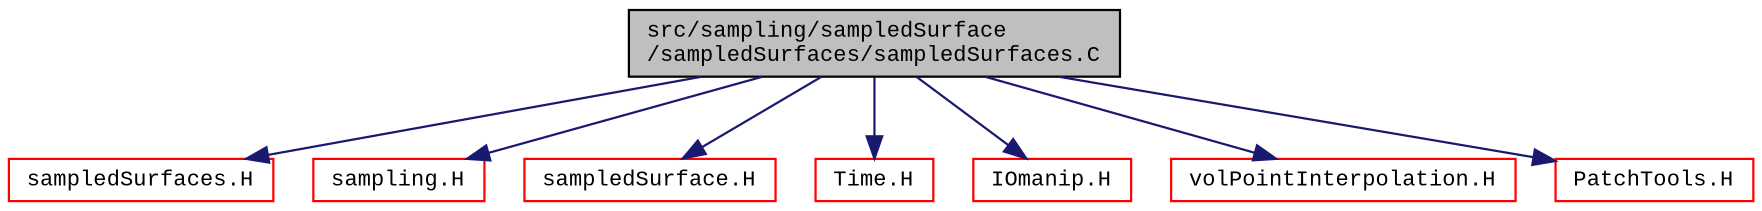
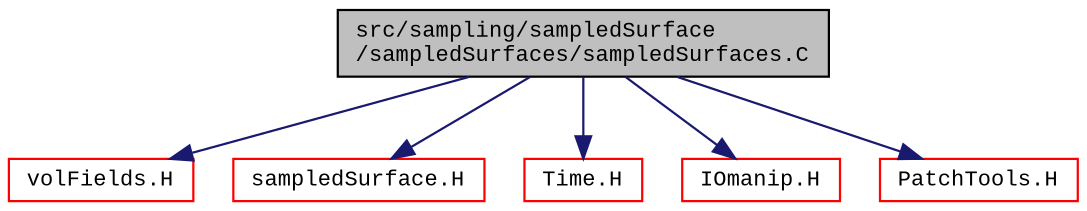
node "sampledSurfaces.H": removed
node "sampling.H": label "sampling.H" -> "volFields.H"
node "volPointInterpolation.H": removed
